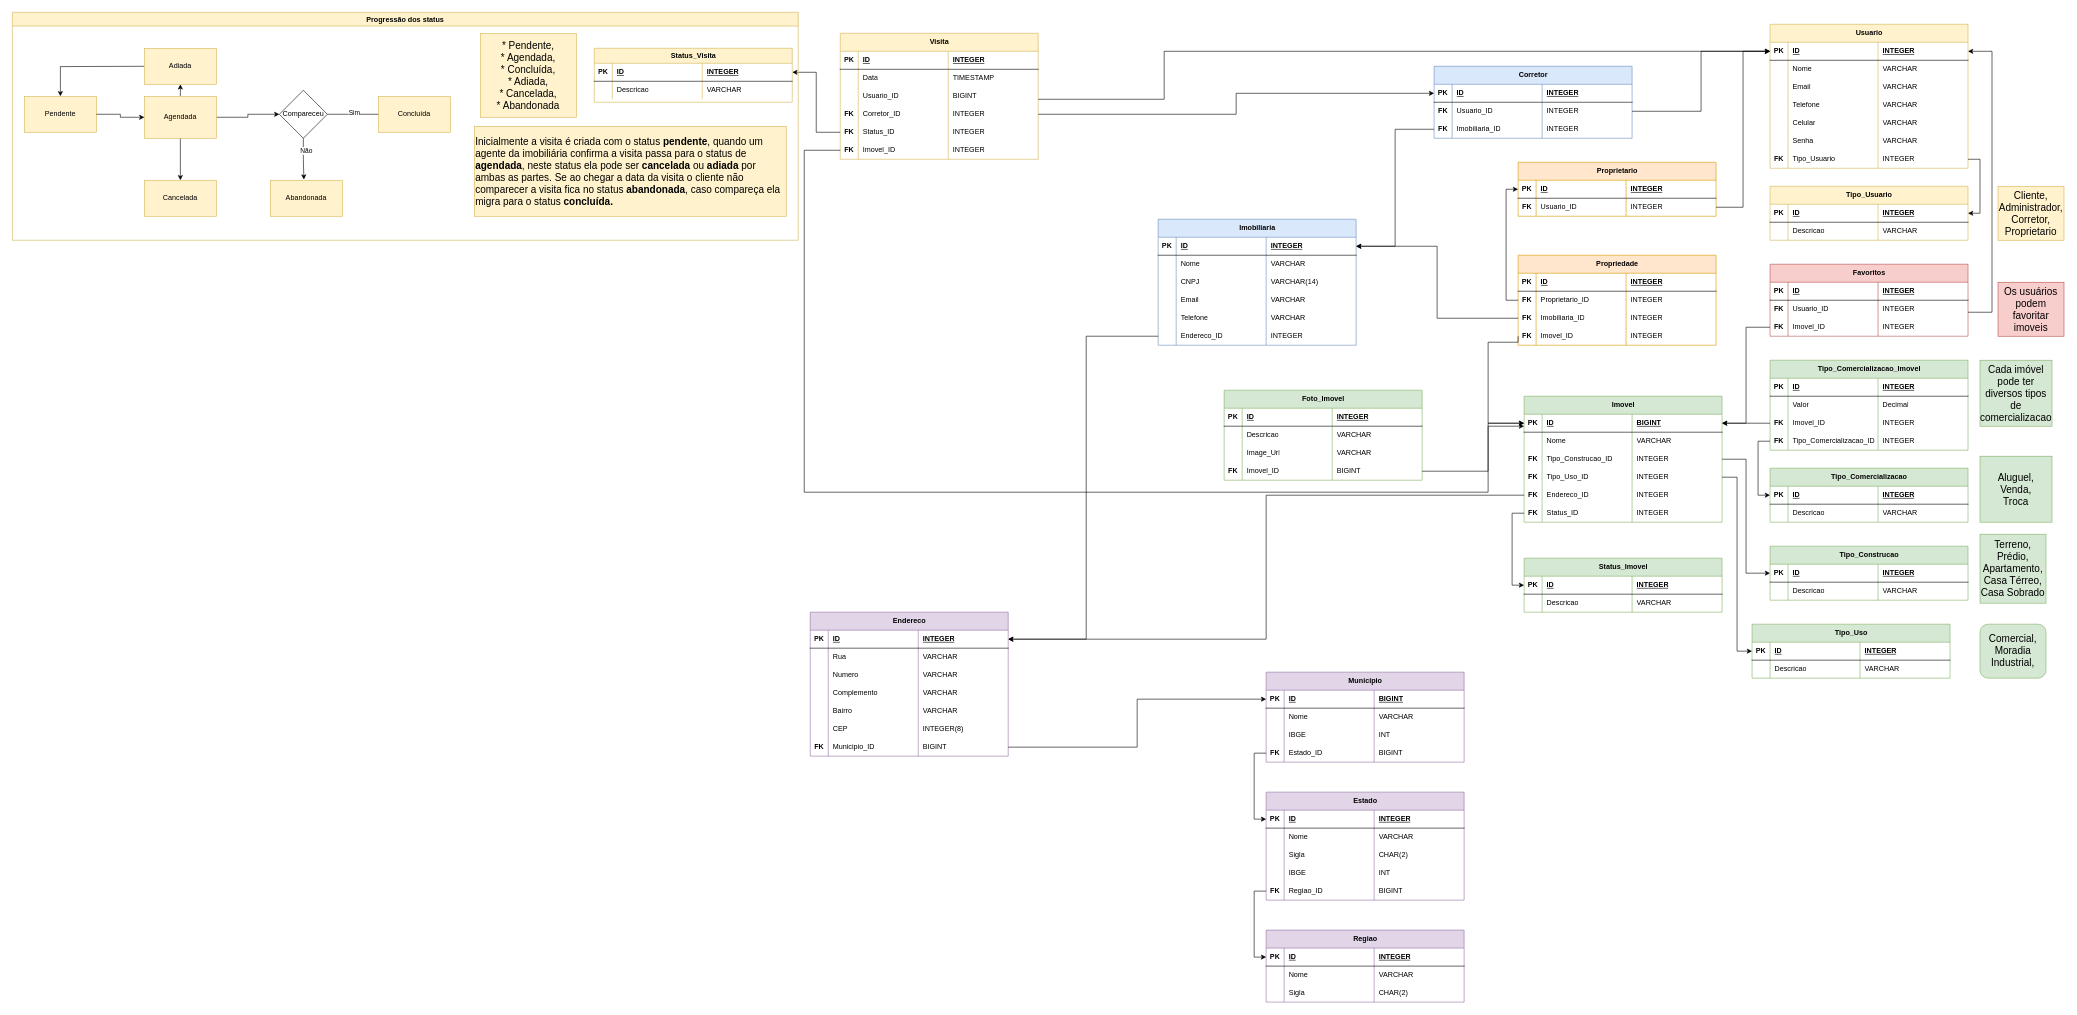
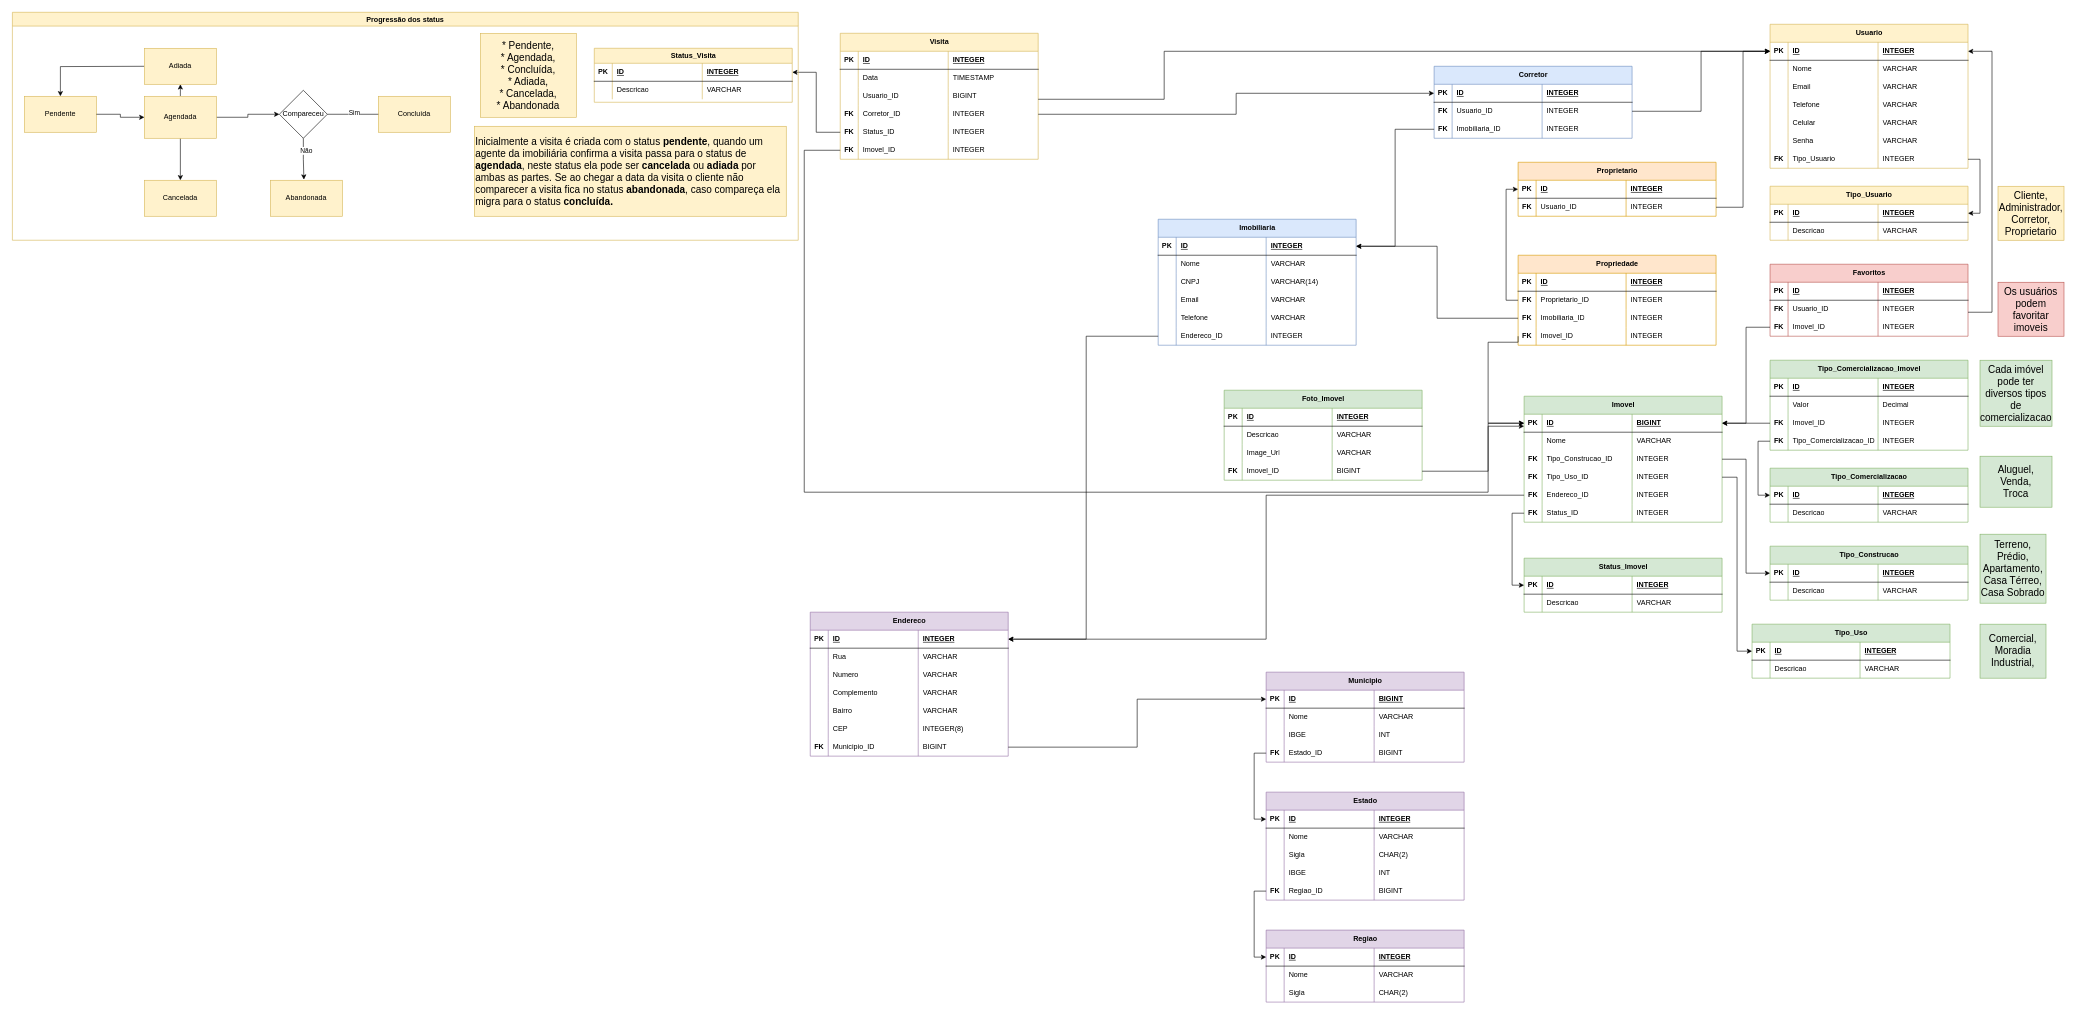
node "Aluguel, Venda, Troca": size 72x66 -> 72x51
node "Comercial, Moradia Industrial,": shape rounded rectangle -> rectangle
